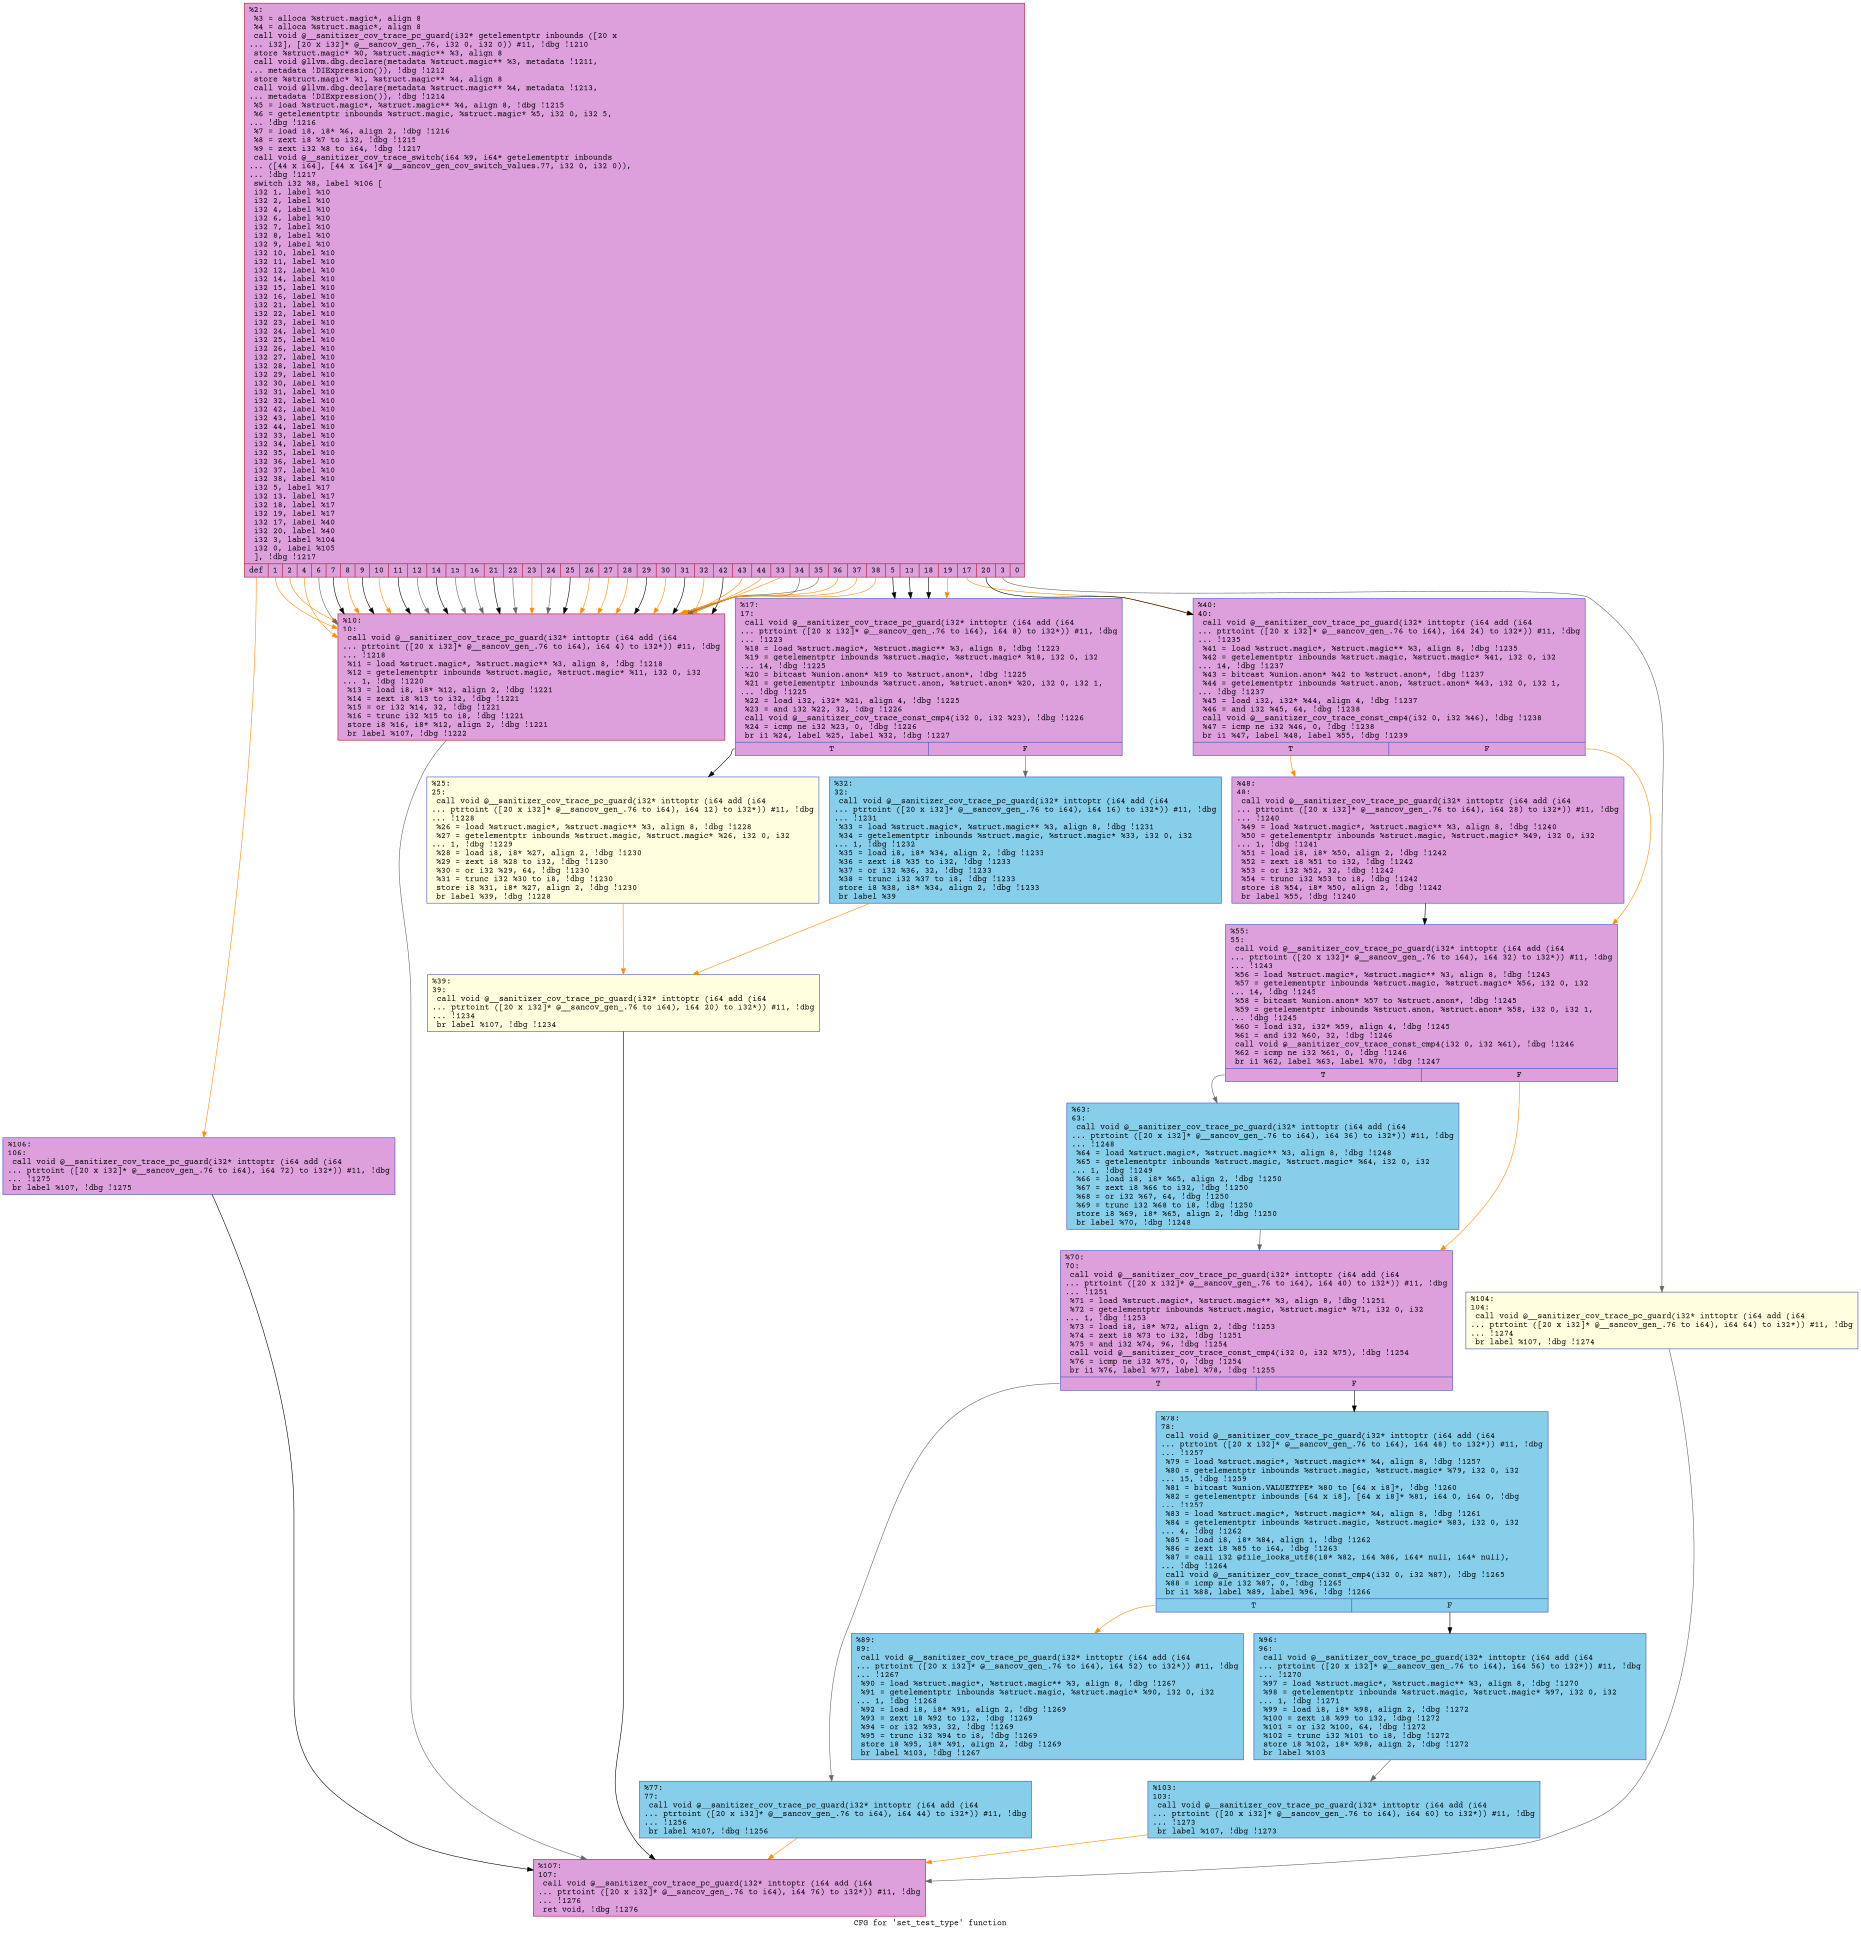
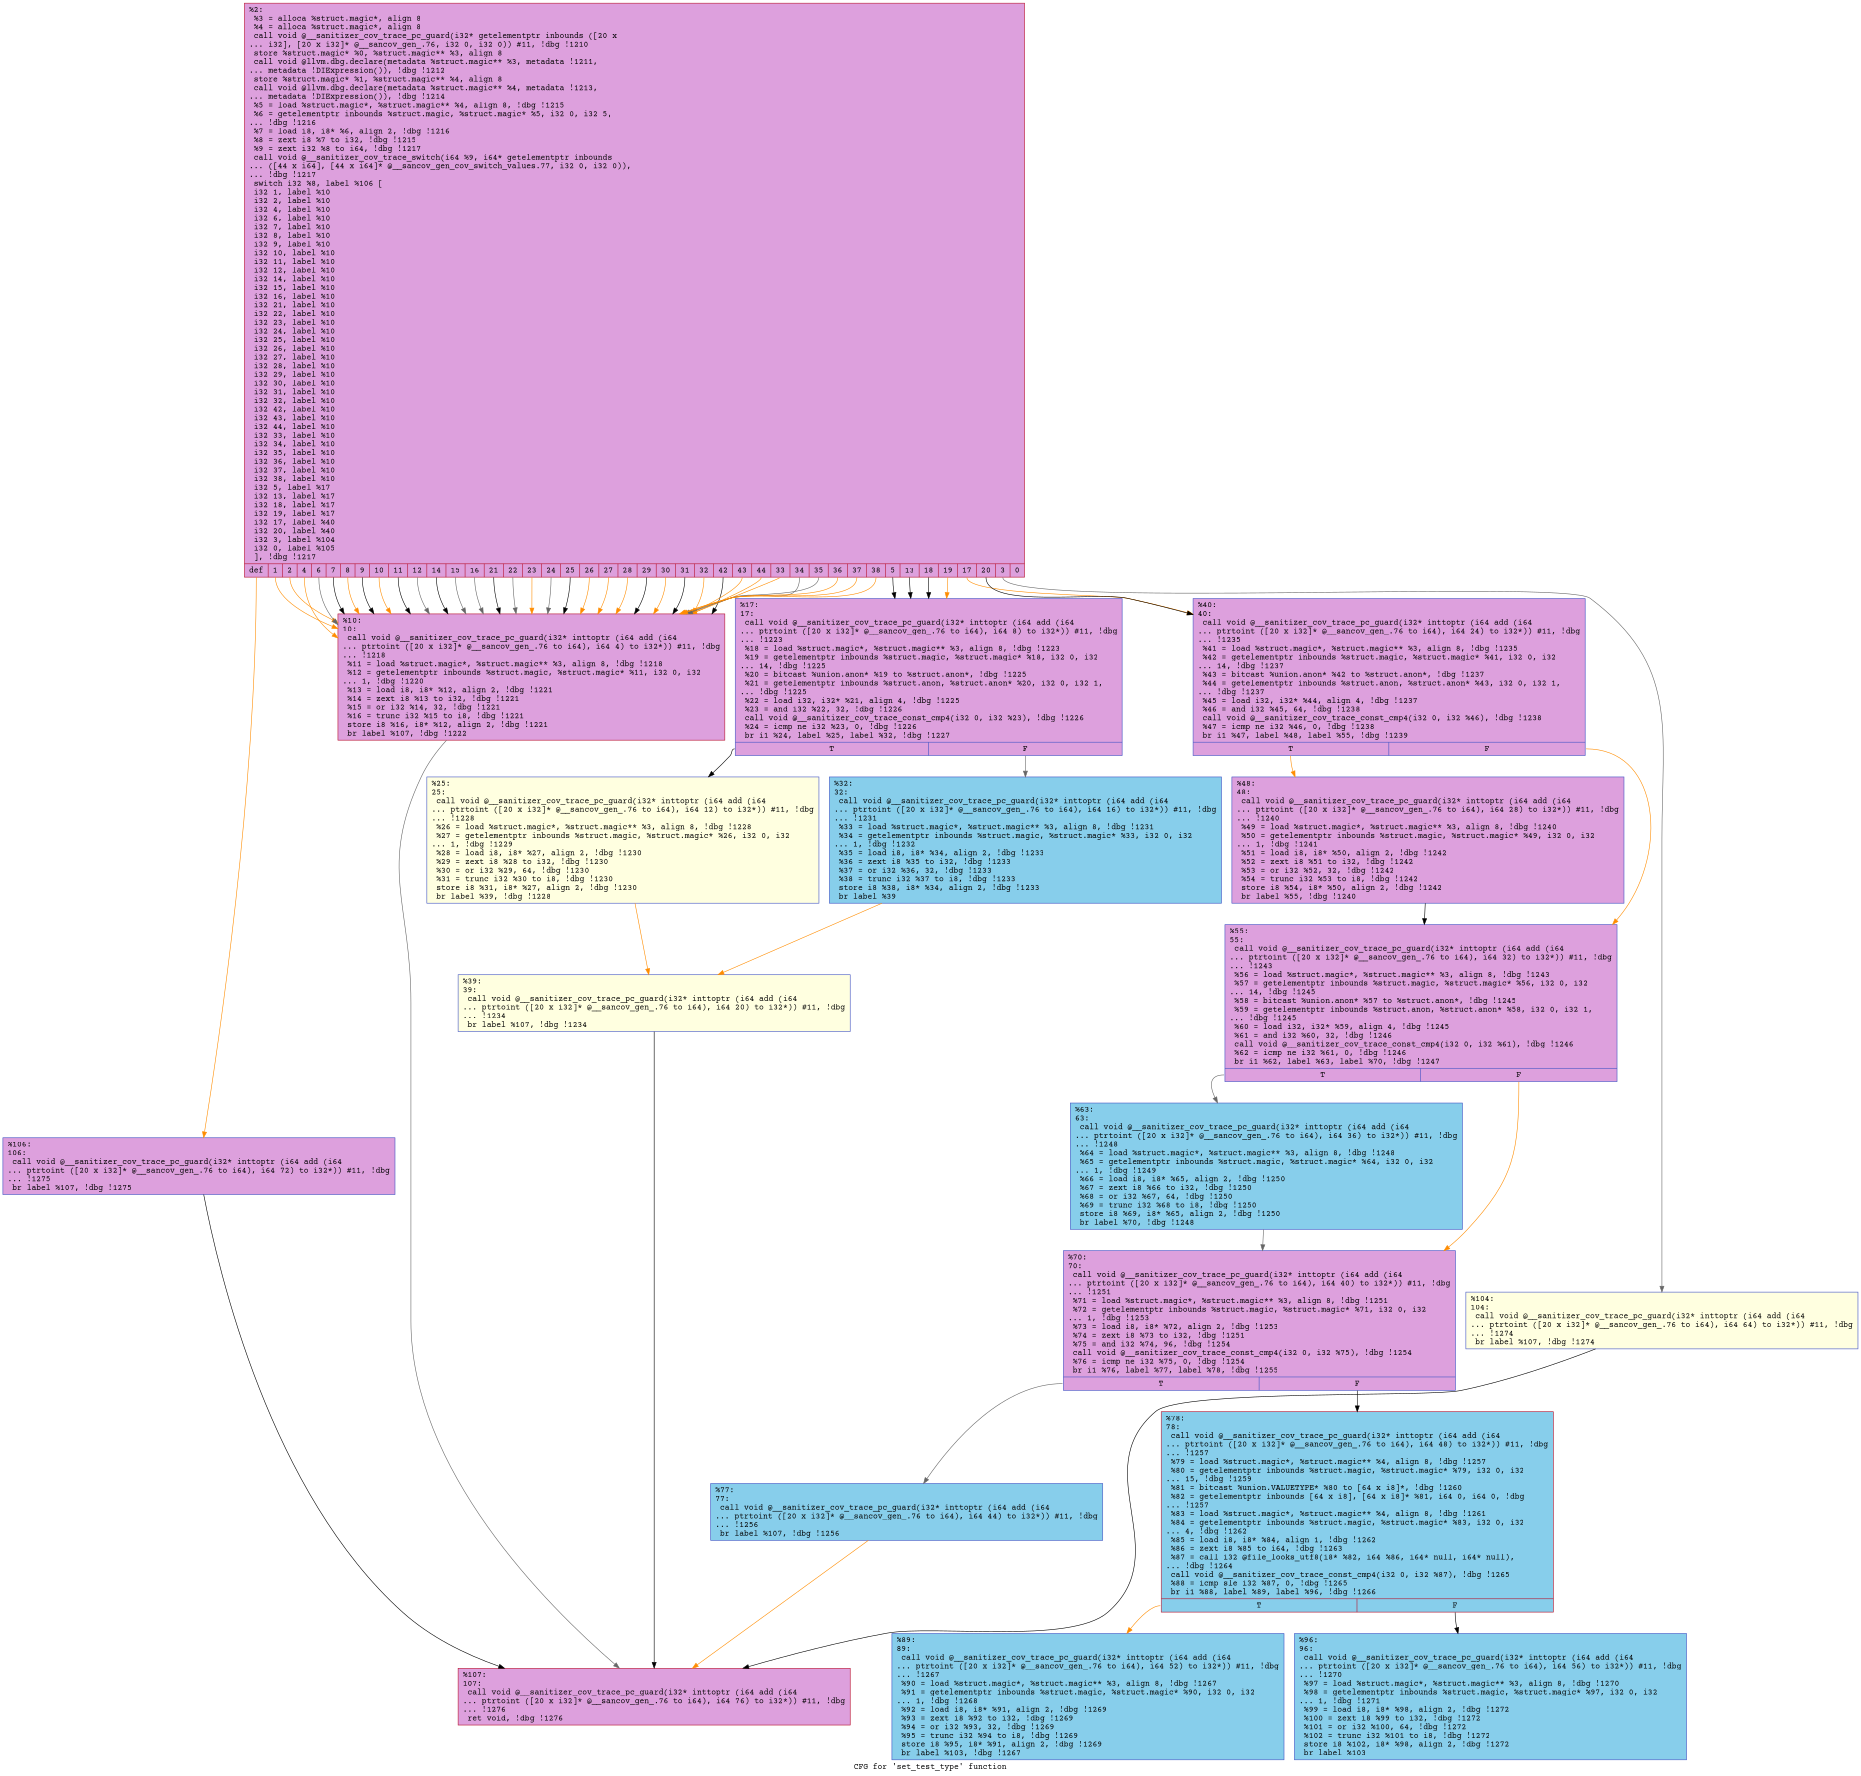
node "%78:": color #3d50c3ff -> #b70d28ff
node "%103:": removed
edge "%104:" -> "%107:": color gray40 -> black
